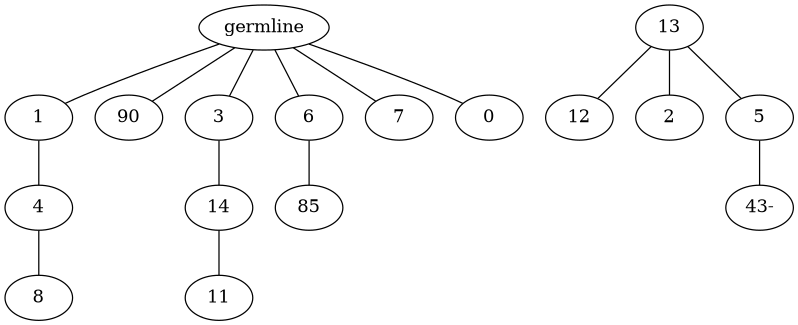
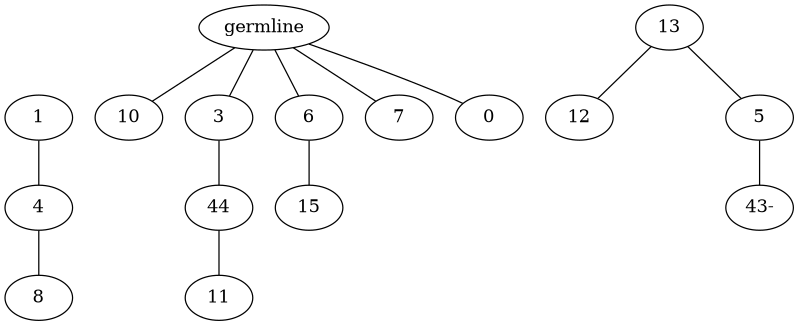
edge "germline" -- "1": removed
node "90": label "90" -> "10"
node "2": removed
node "14": label "14" -> "44"
node "85": label "85" -> "15"
